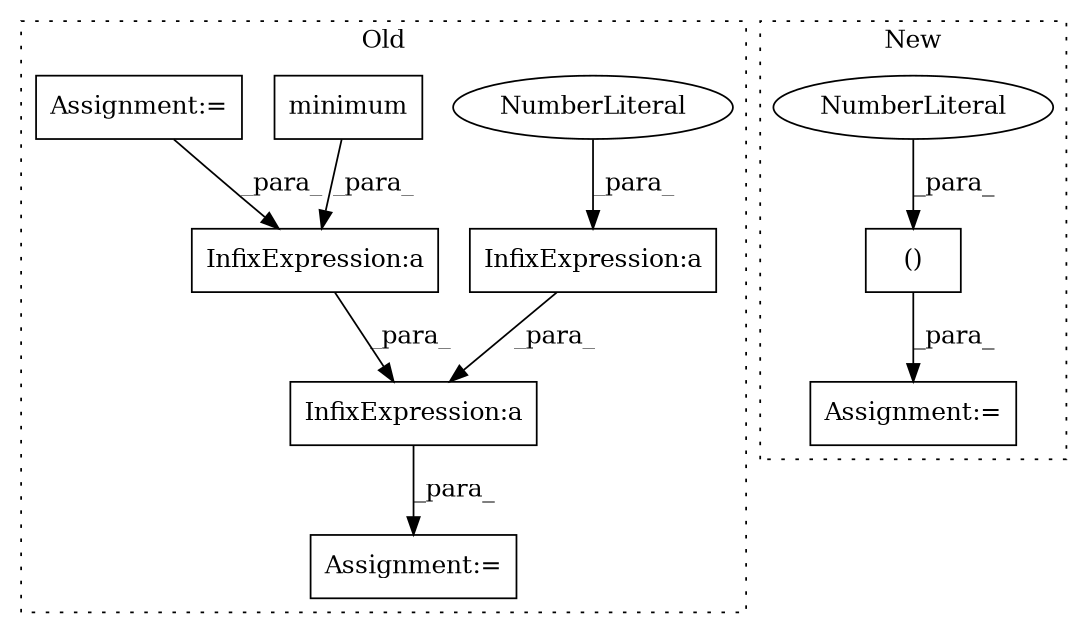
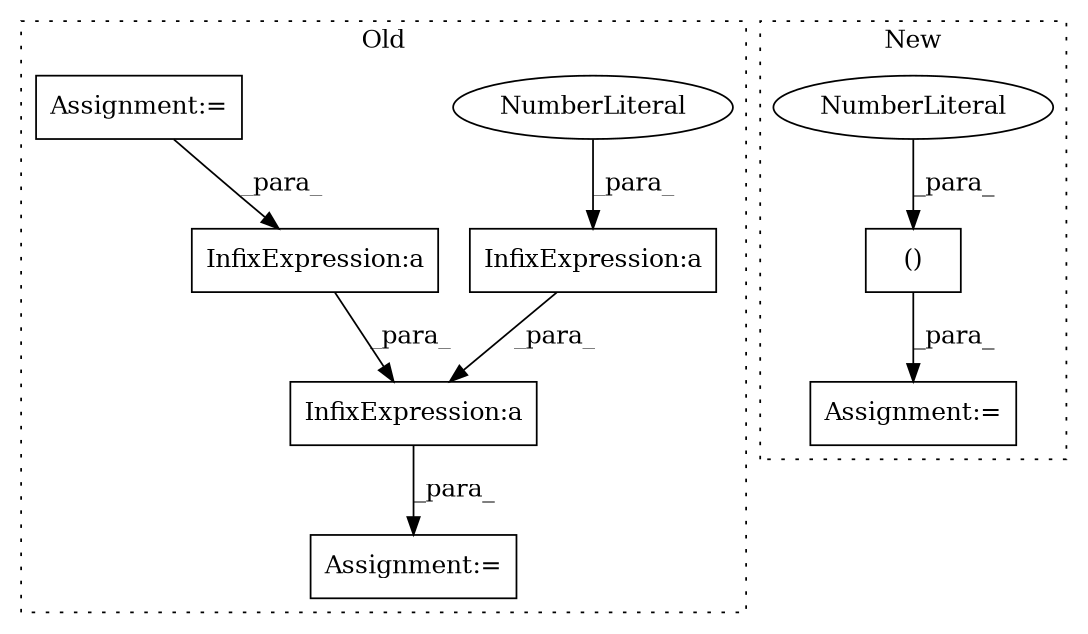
node "minimum": removed
